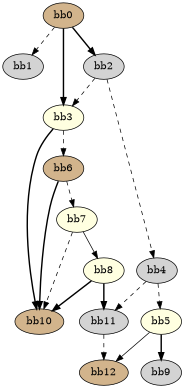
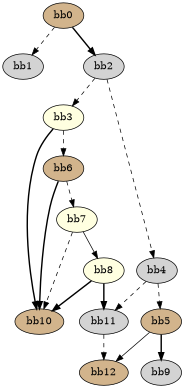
edge "bb0" -> "bb3": removed
node "bb5": fillcolor lightyellow -> tan
